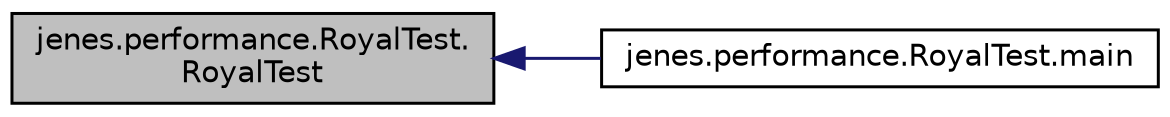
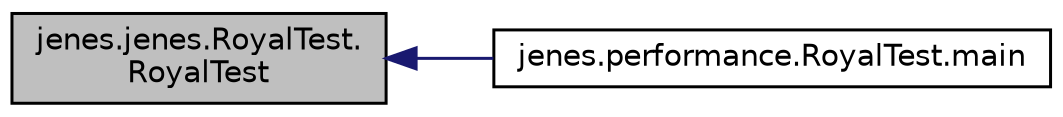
node "jenes.performance.RoyalTest. RoyalTest": label "jenes.performance.RoyalTest. RoyalTest" -> "jenes.jenes.RoyalTest. RoyalTest"
